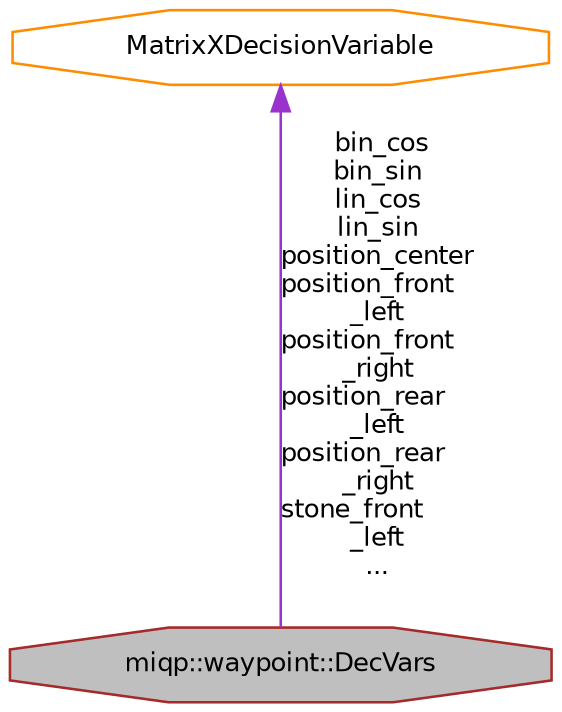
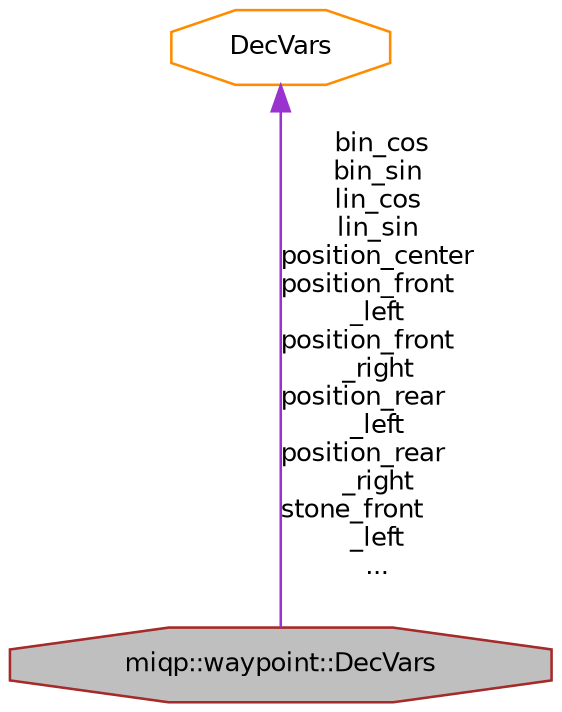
node "MatrixXDecisionVariable": label "MatrixXDecisionVariable" -> "DecVars"
